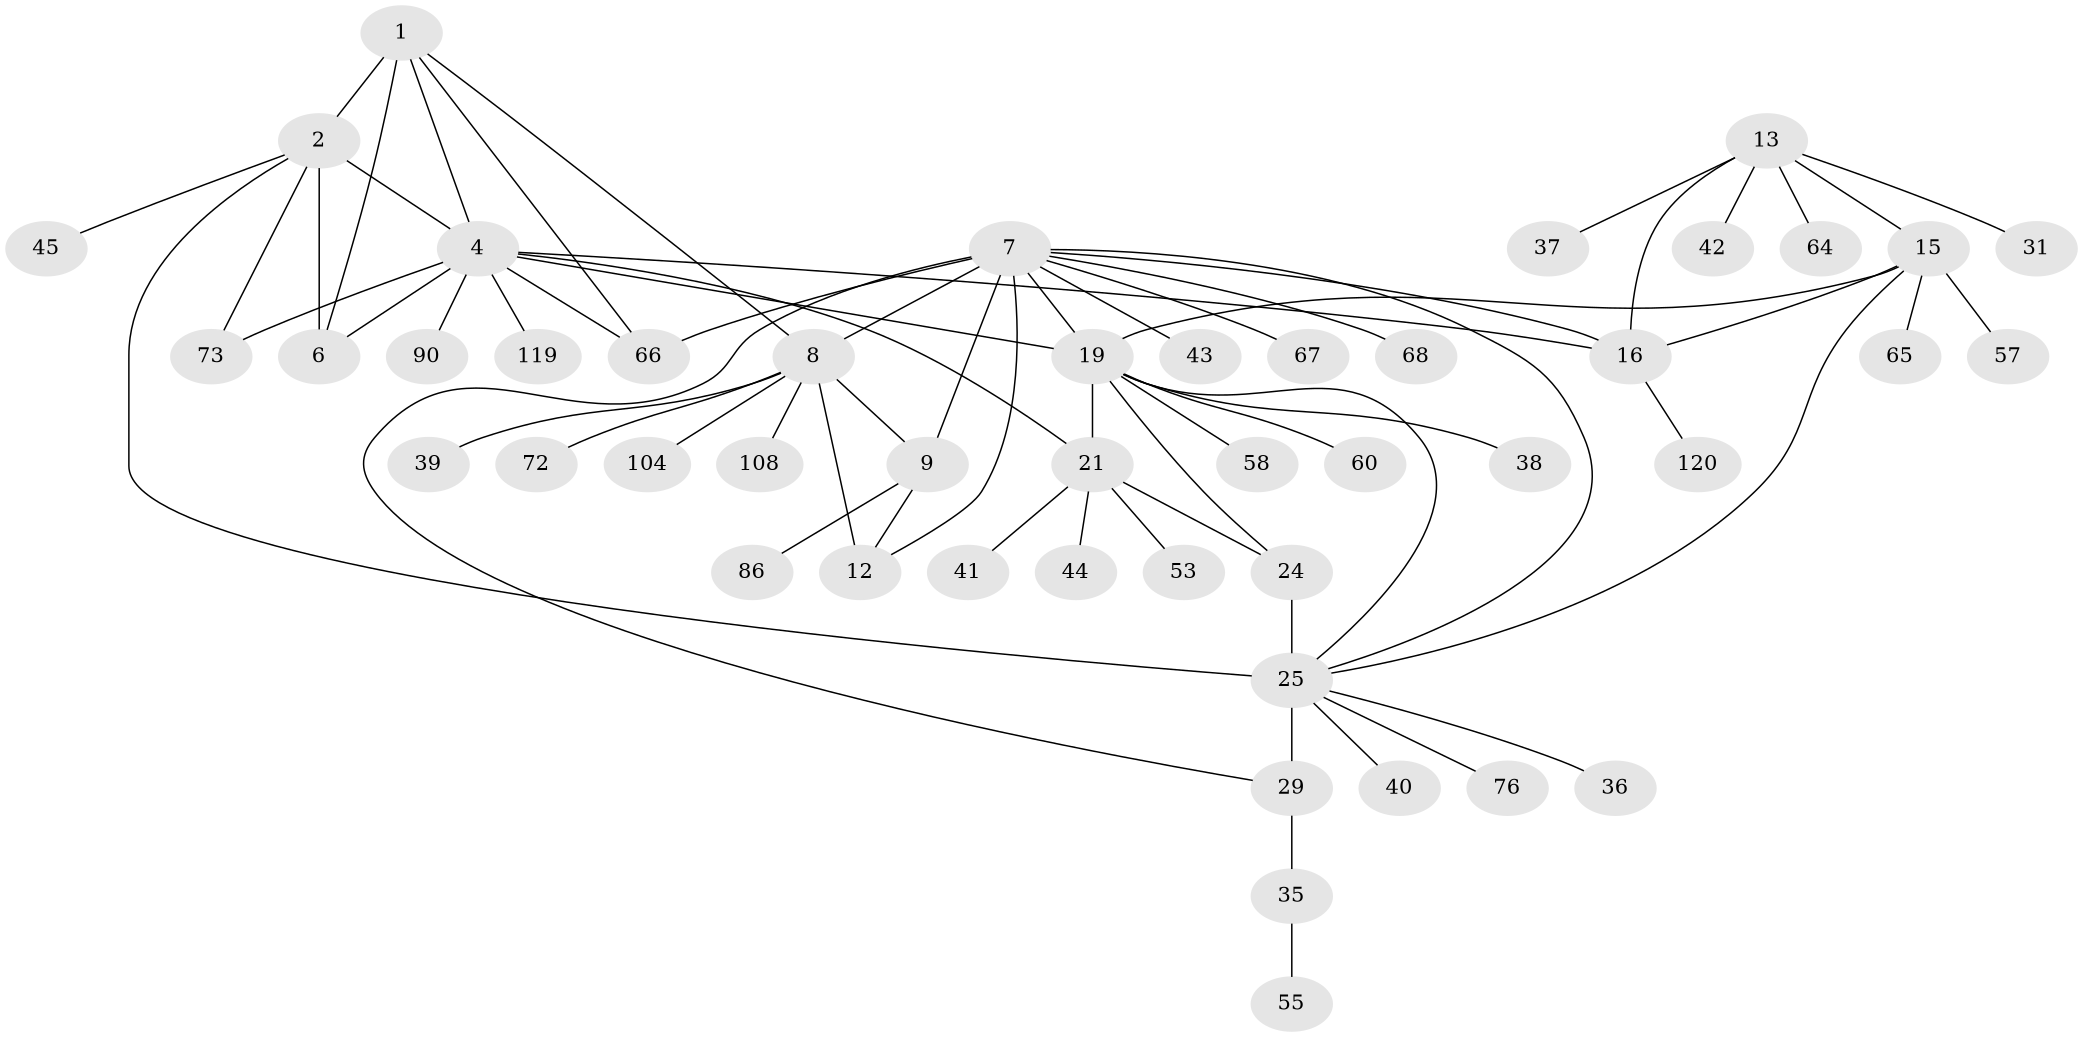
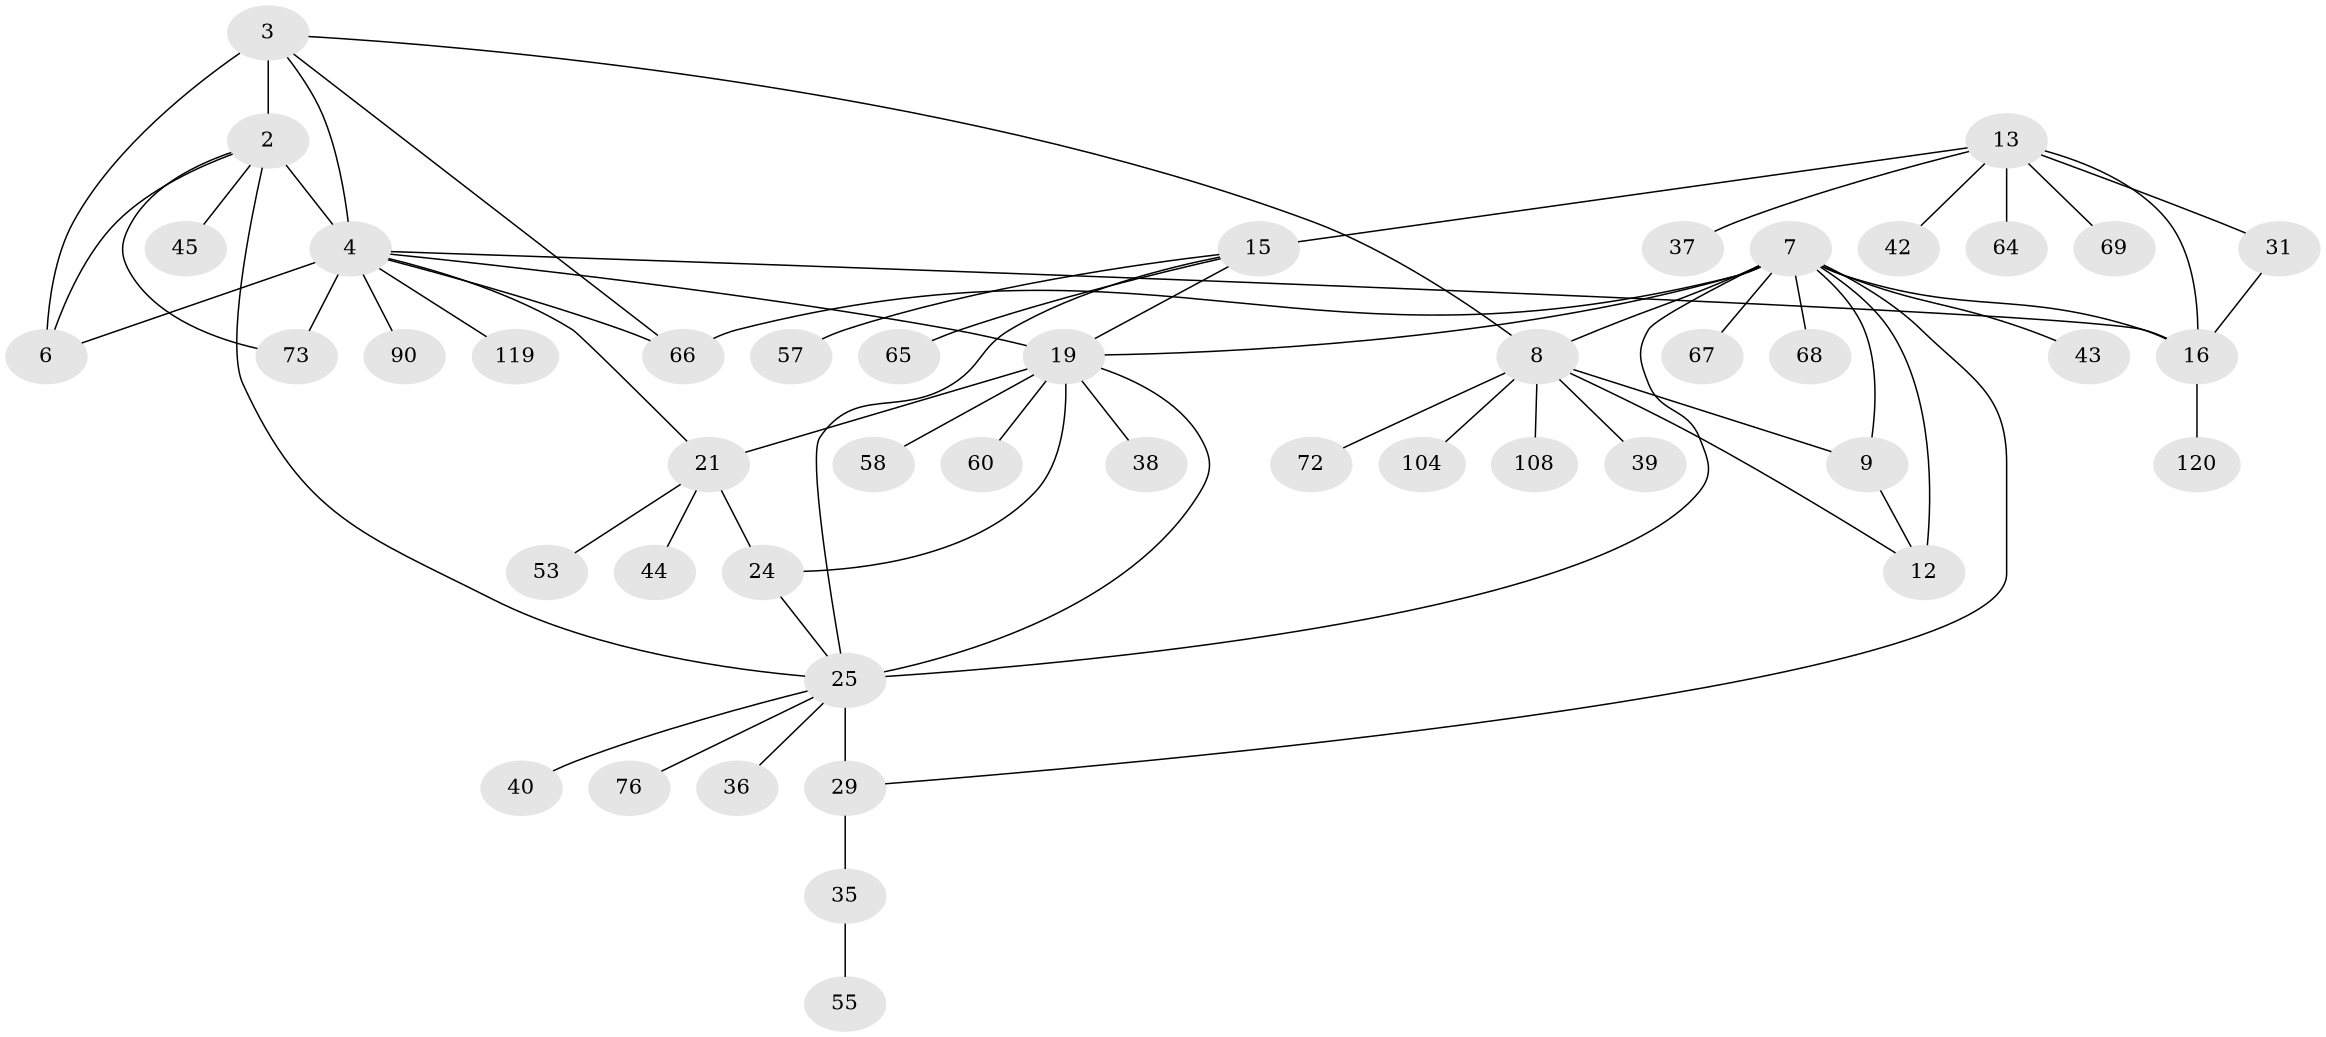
node "1": label "1" -> "3"
node "69": added
edge "15" -- "16": now "31" -- "16"
node "86": removed
node "41": removed
